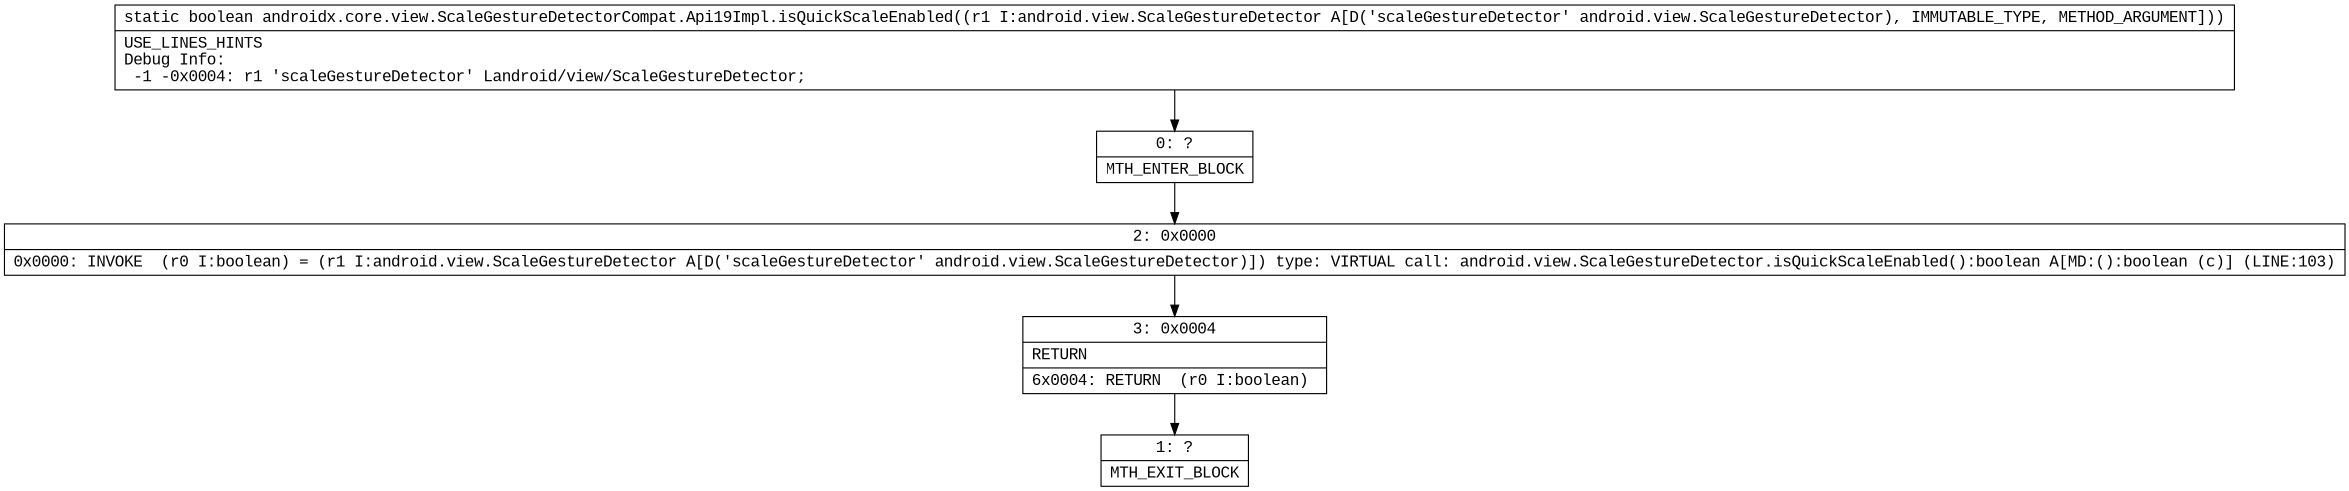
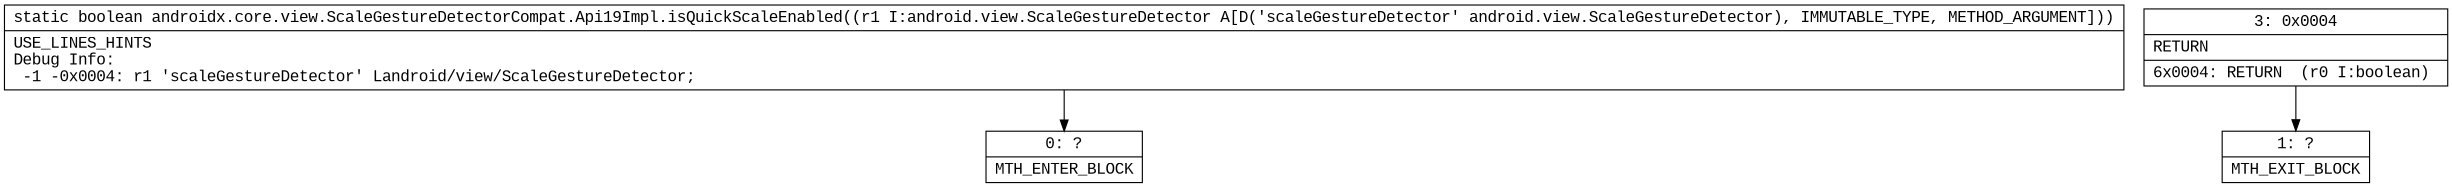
node "2: 0x0000": removed
